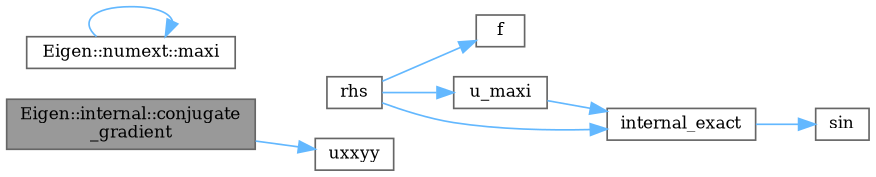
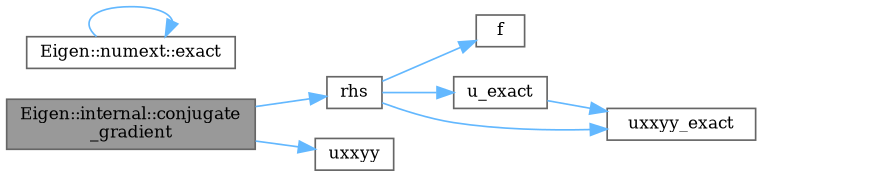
node "Eigen::numext::maxi": label "Eigen::numext::maxi" -> "Eigen::numext::exact"
node "u_maxi": label "u_maxi" -> "u_exact"
edge "Eigen::internal::conjugate _gradient" -> "rhs": added
node "internal_exact": label "internal_exact" -> "uxxyy_exact"
node "sin": removed
